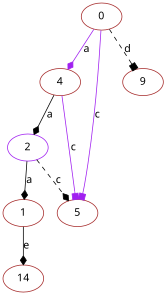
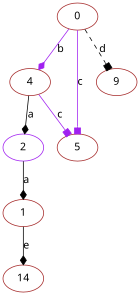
edge "0" -> "4": label "a" -> "b"
edge "2" -> "5": removed, label "c"
